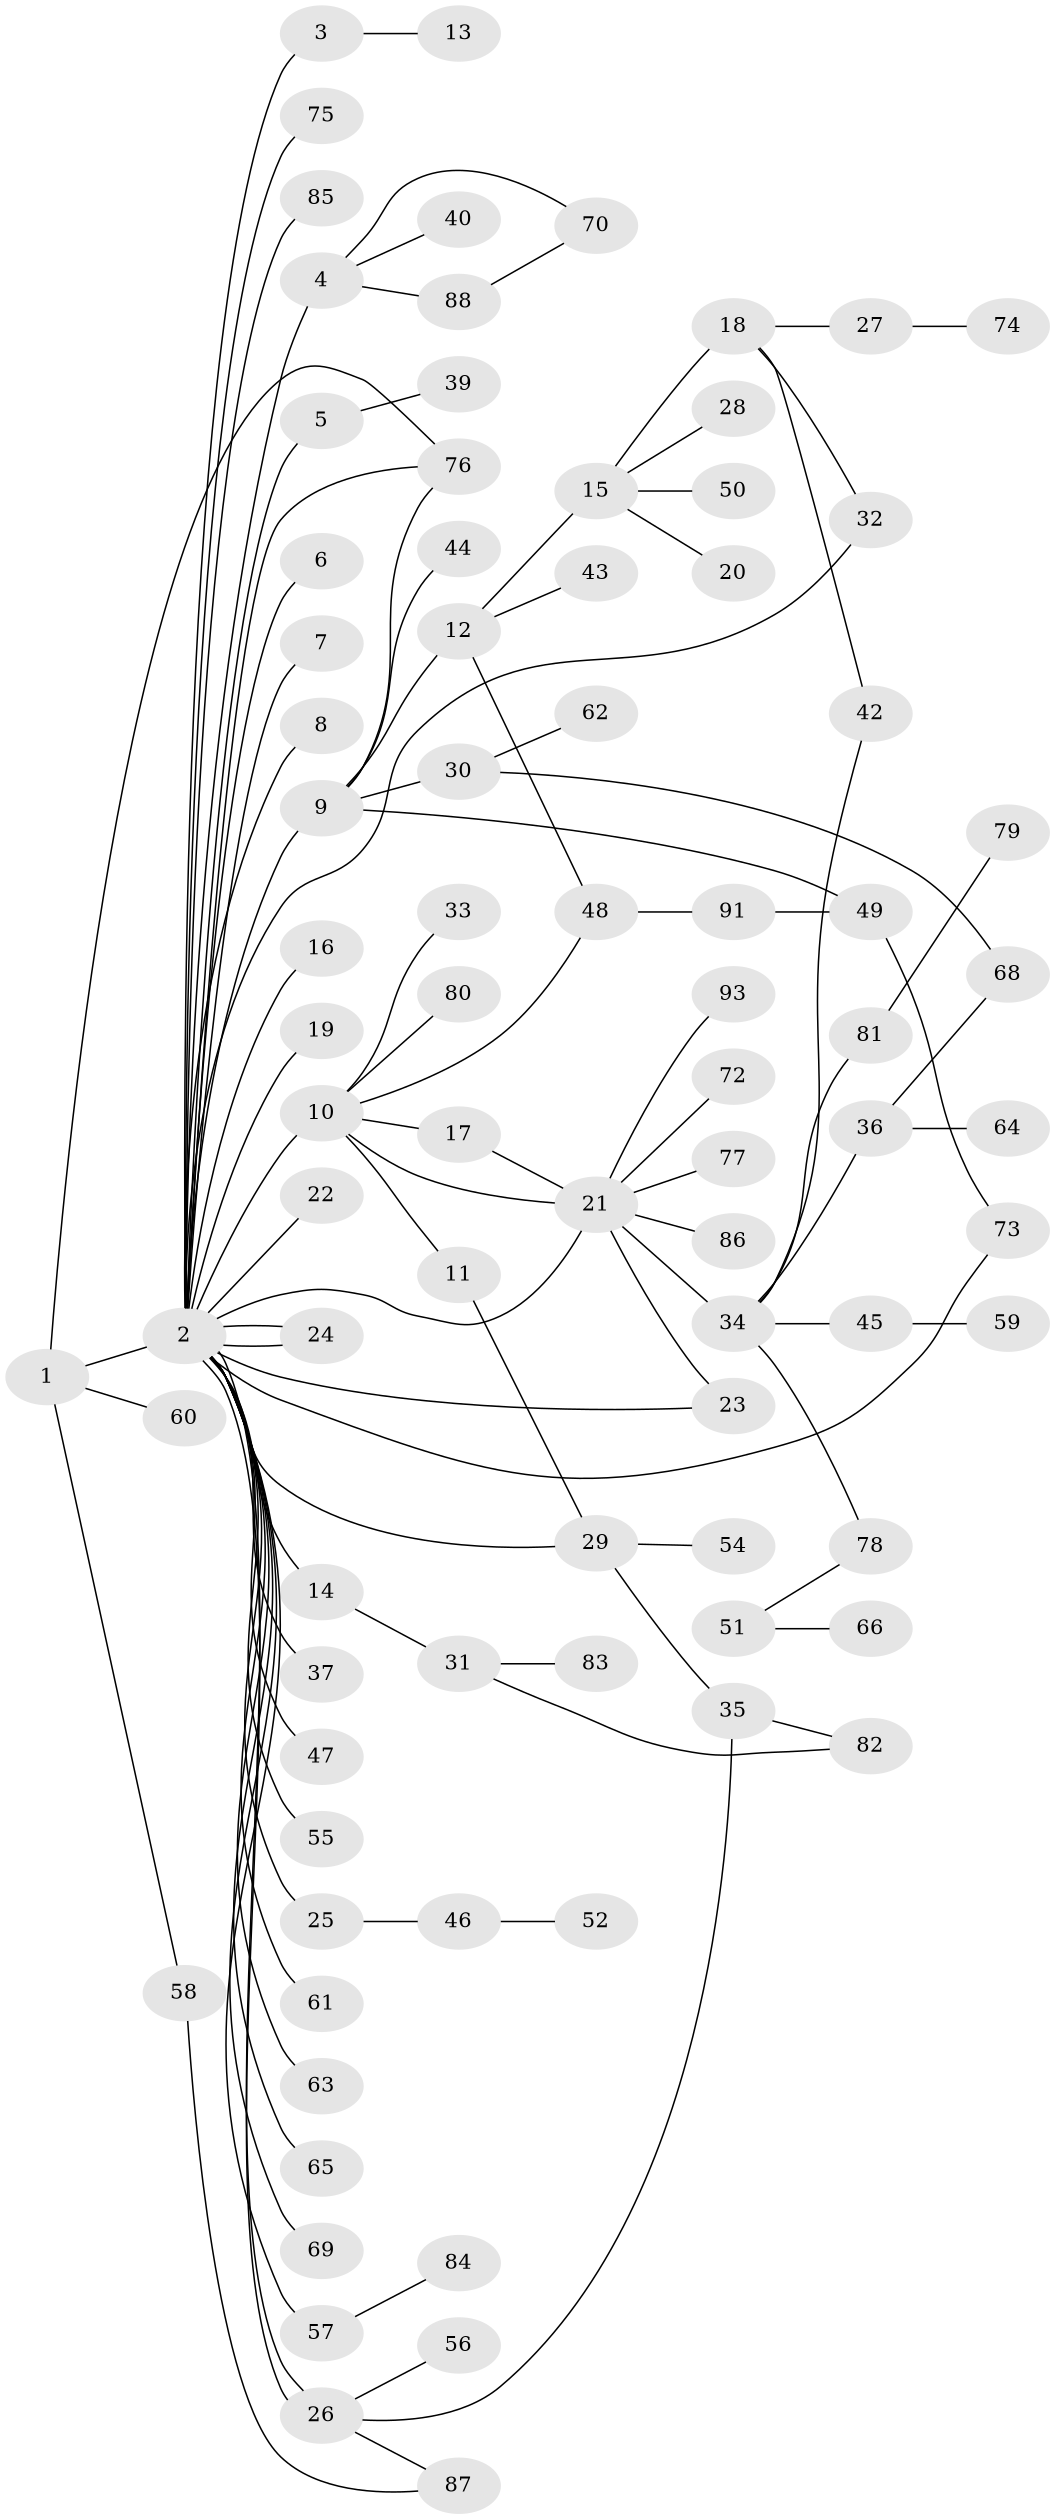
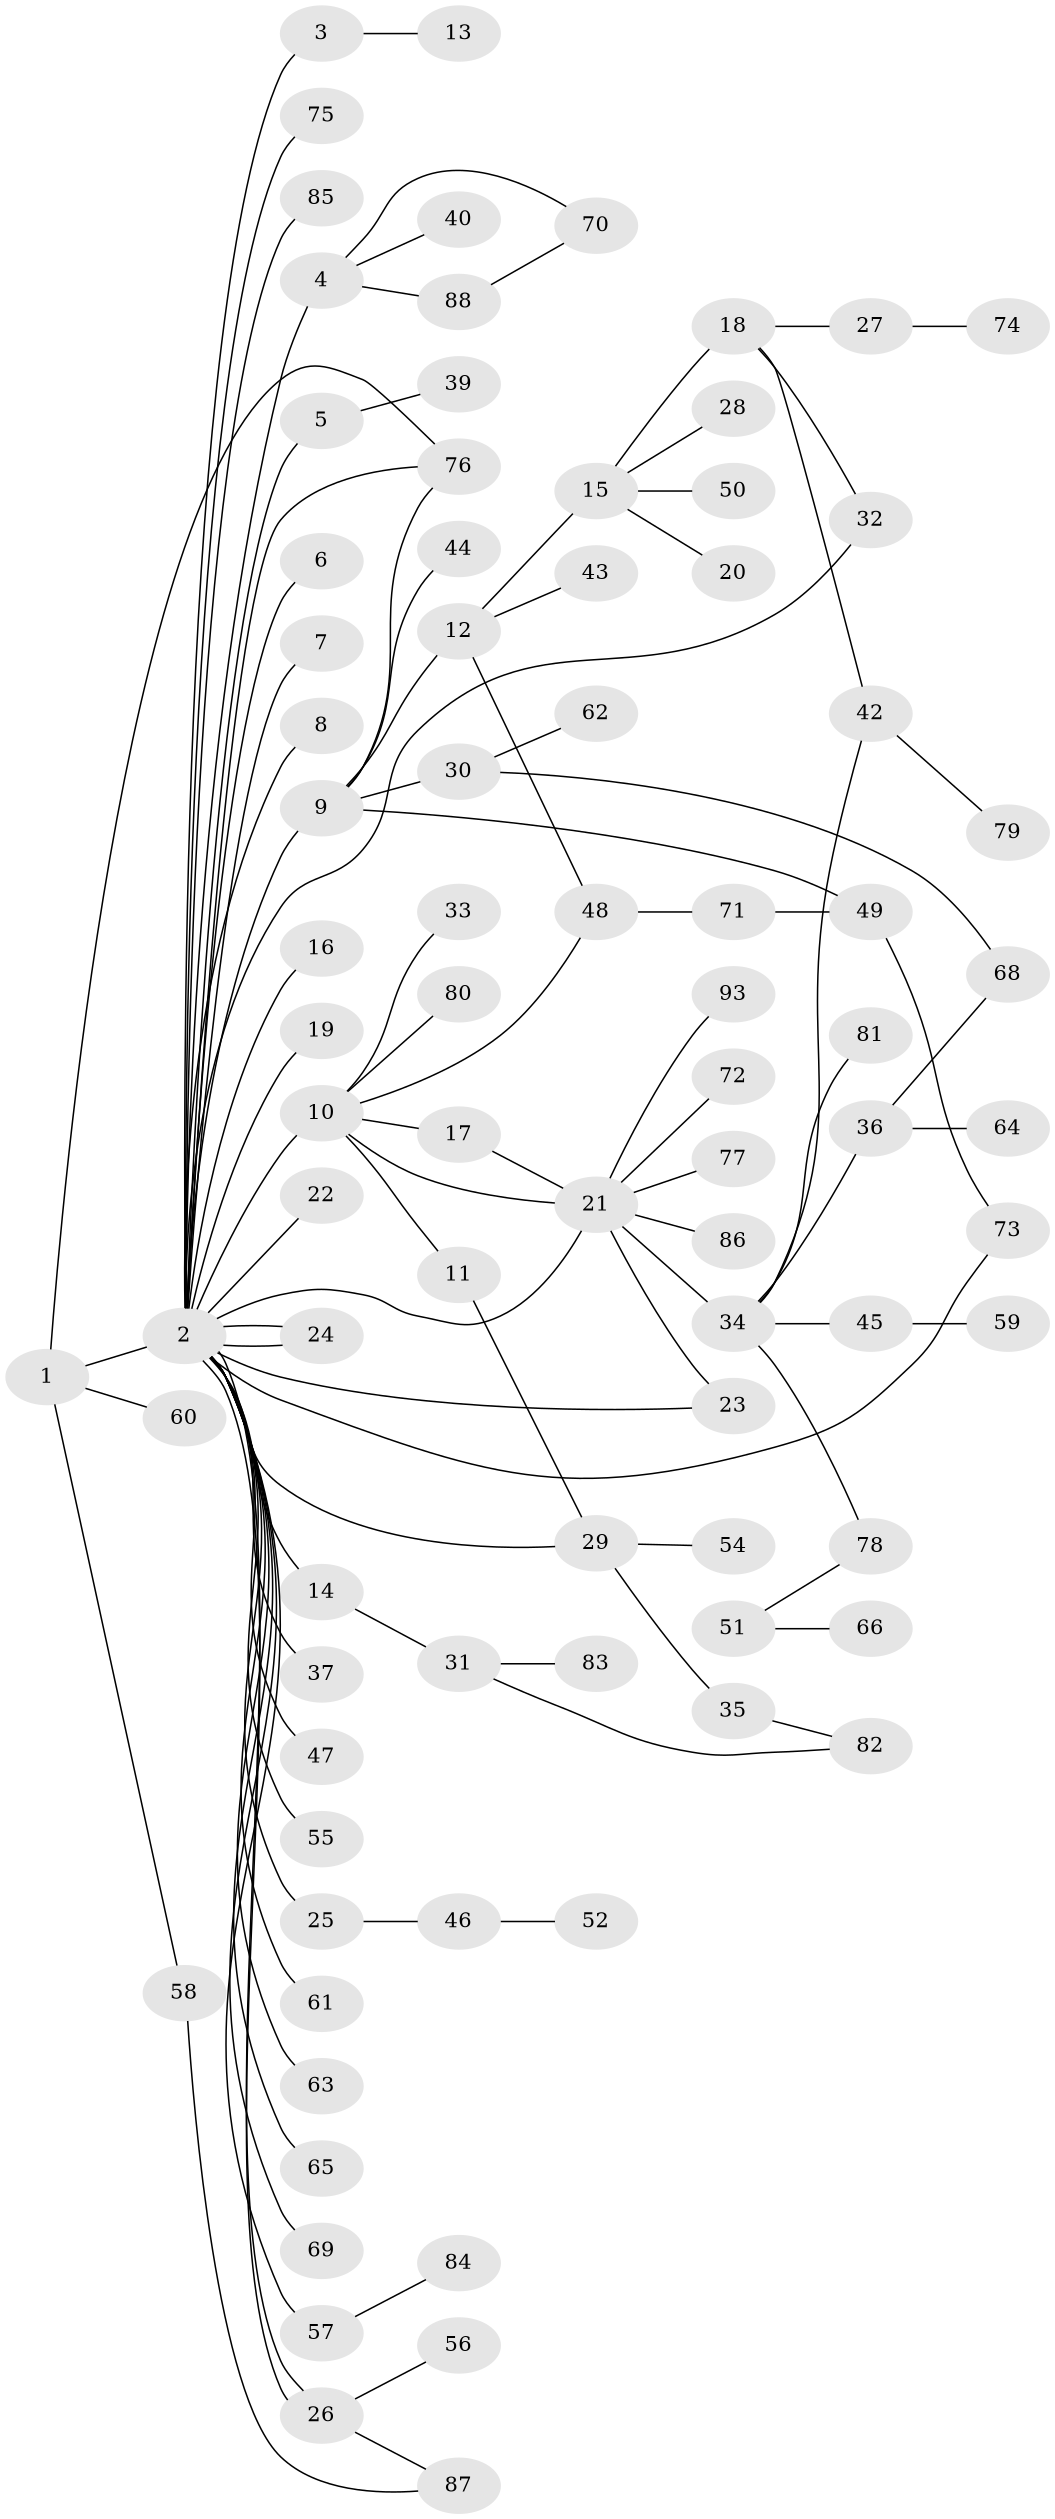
node "91": label "91" -> "71"
edge "79" -- "81": now "79" -- "42"
edge "35" -- "26": removed
